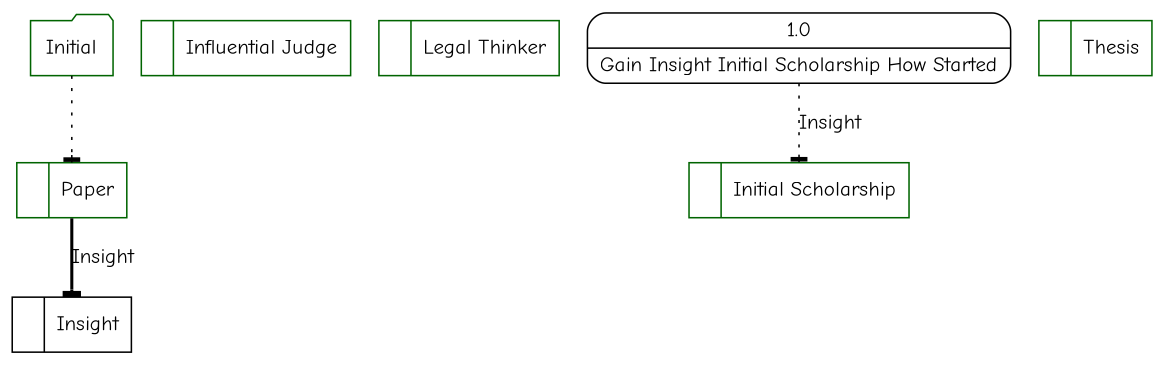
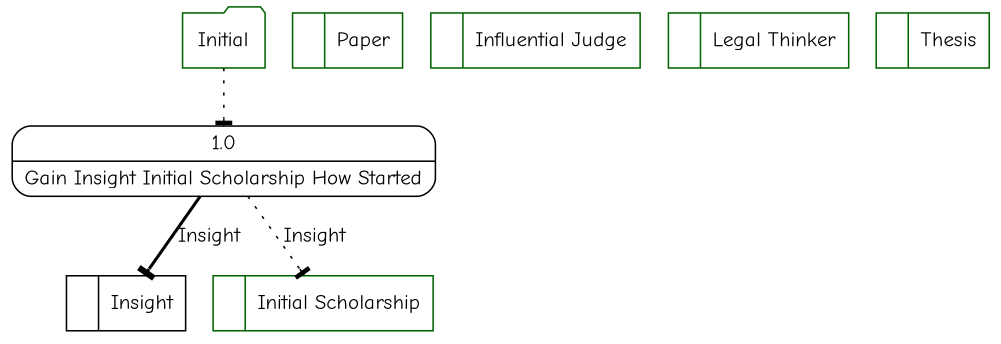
edge "Initial" -> "Paper": now "Initial" -> "1.0"
edge "Paper" -> "Insight": now "1.0" -> "Insight"
